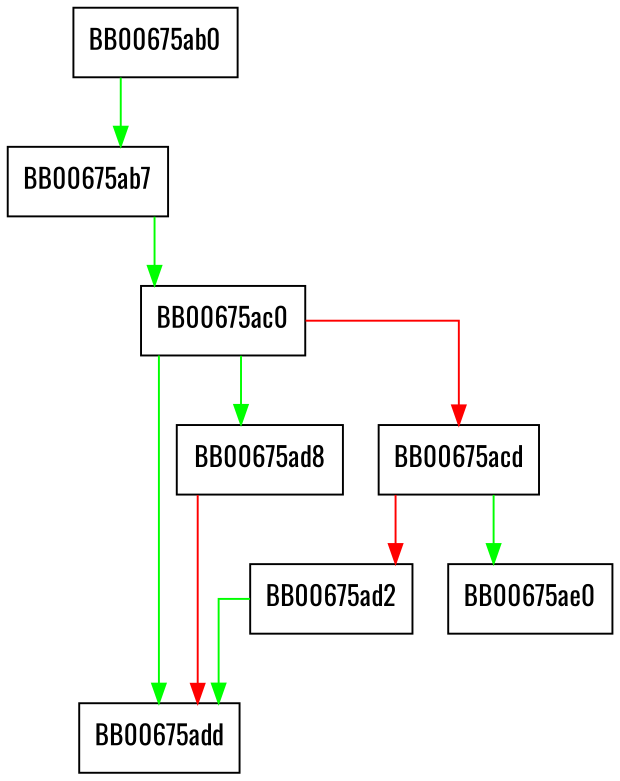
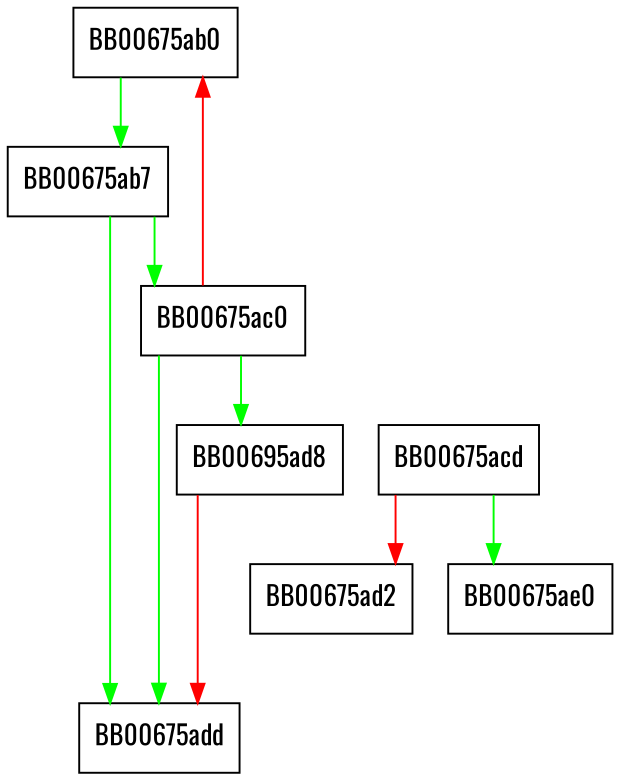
edge "BB00675ac0" -> "BB00675acd": now "BB00675ac0" -> "BB00675ab0"
node "BB00675ad8": label "BB00675ad8" -> "BB00695ad8"
edge "BB00675ad2" -> "BB00675add": now "BB00675ab7" -> "BB00675add"
